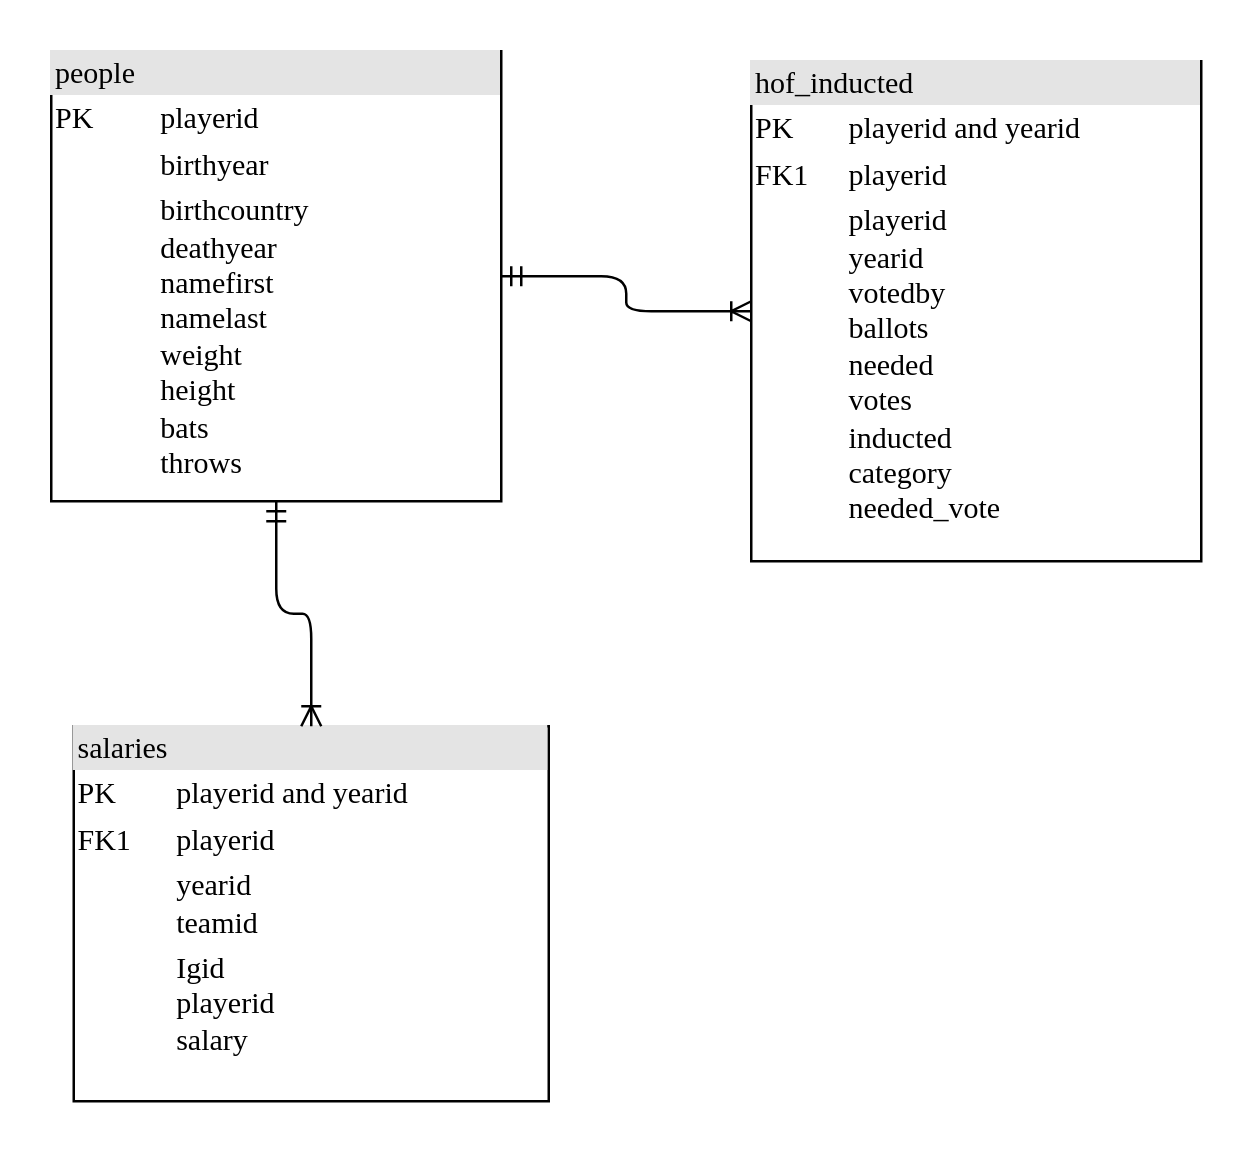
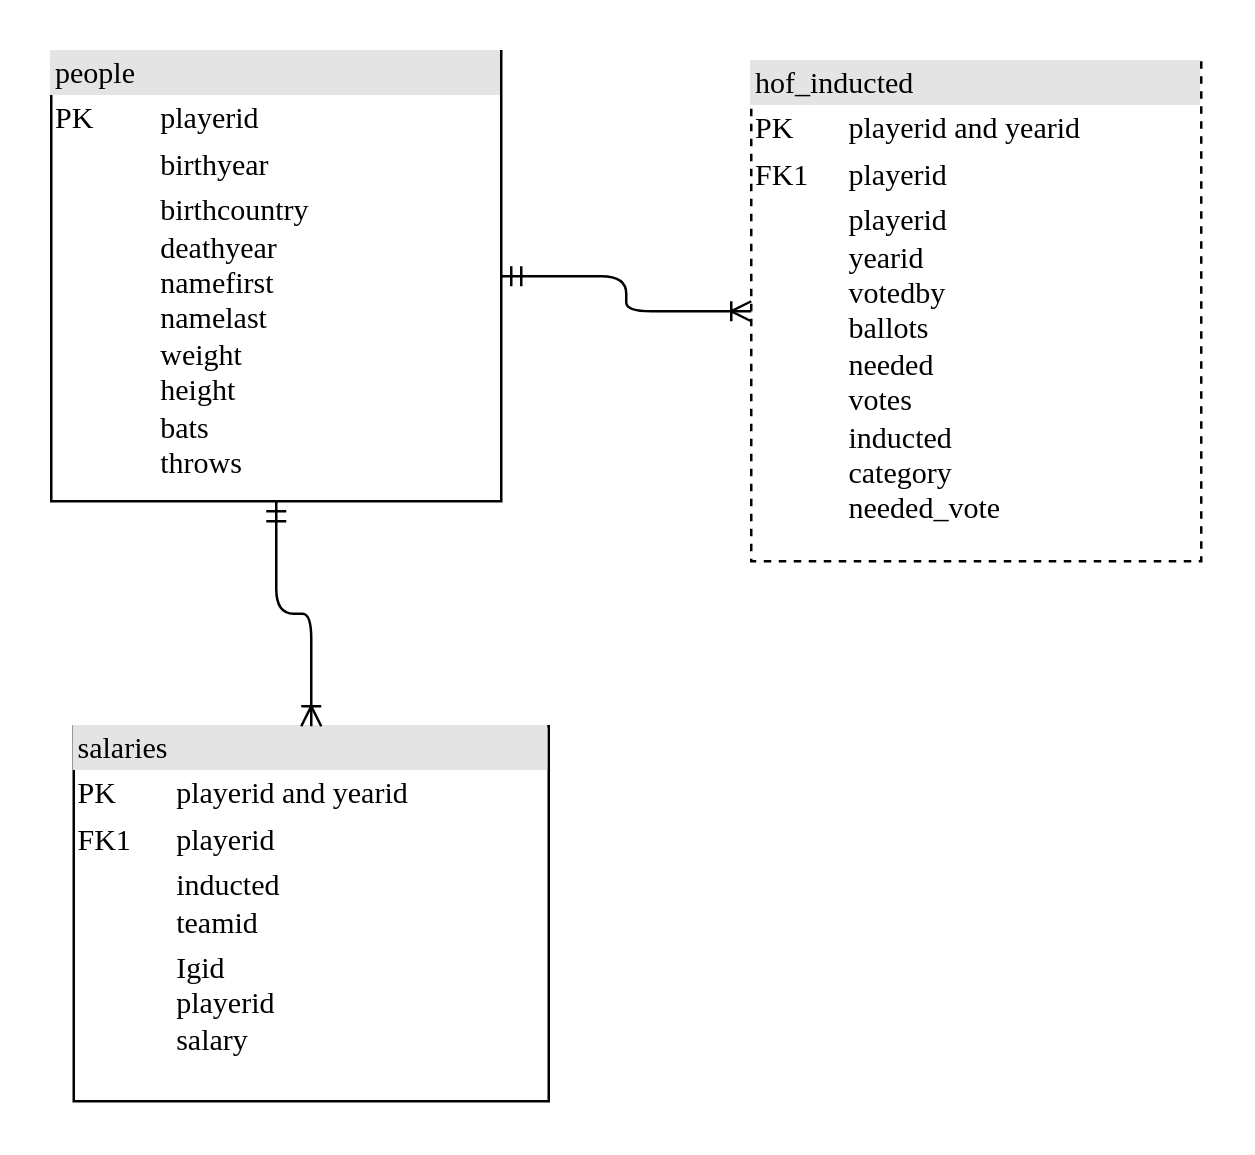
node "hof_inducted PK playerid and yearid FK1 playerid playerid yearid votedby ballots needed votes inducted category needed_vote": style solid -> dashed
node "salaries PK playerid and yearid FK1 playerid yearid teamid Igid playerid salary": label "salaries PK playerid and yearid FK1 playerid yearid teamid Igid playerid salary" -> "salaries PK playerid and yearid FK1 playerid inducted teamid Igid playerid salary"
